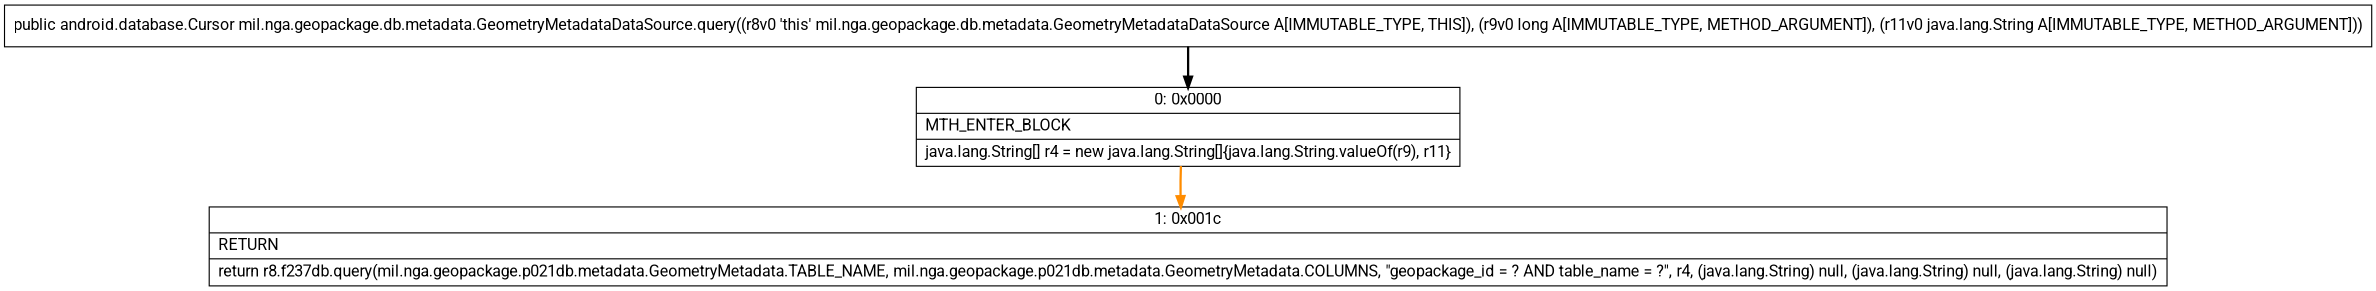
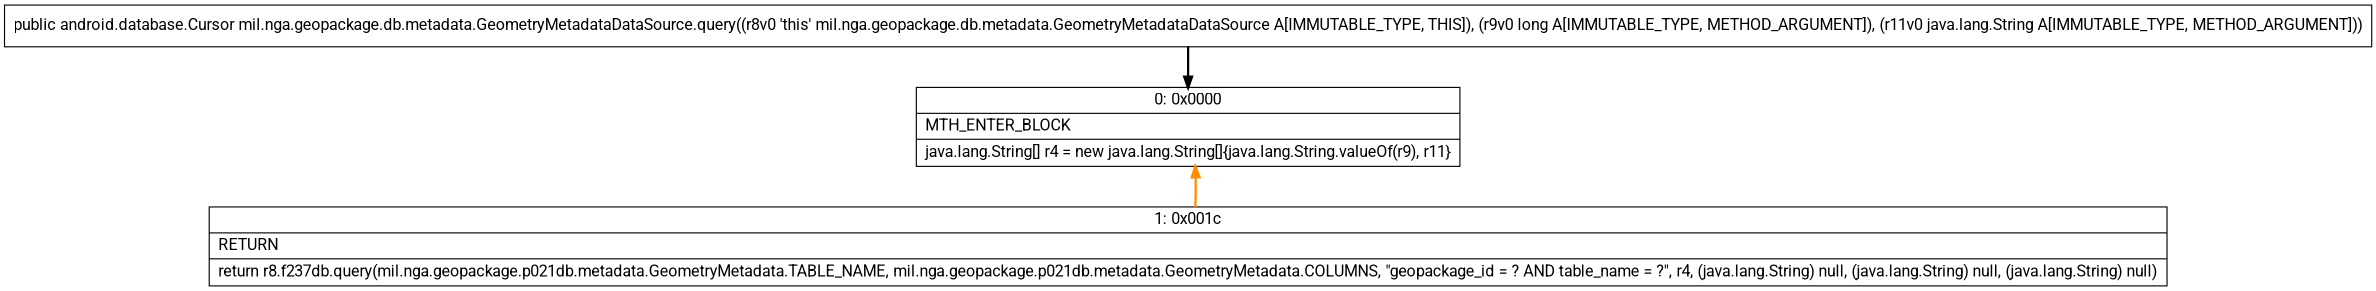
edge "0: 0x0000" -> "1: 0x001c": reversed
